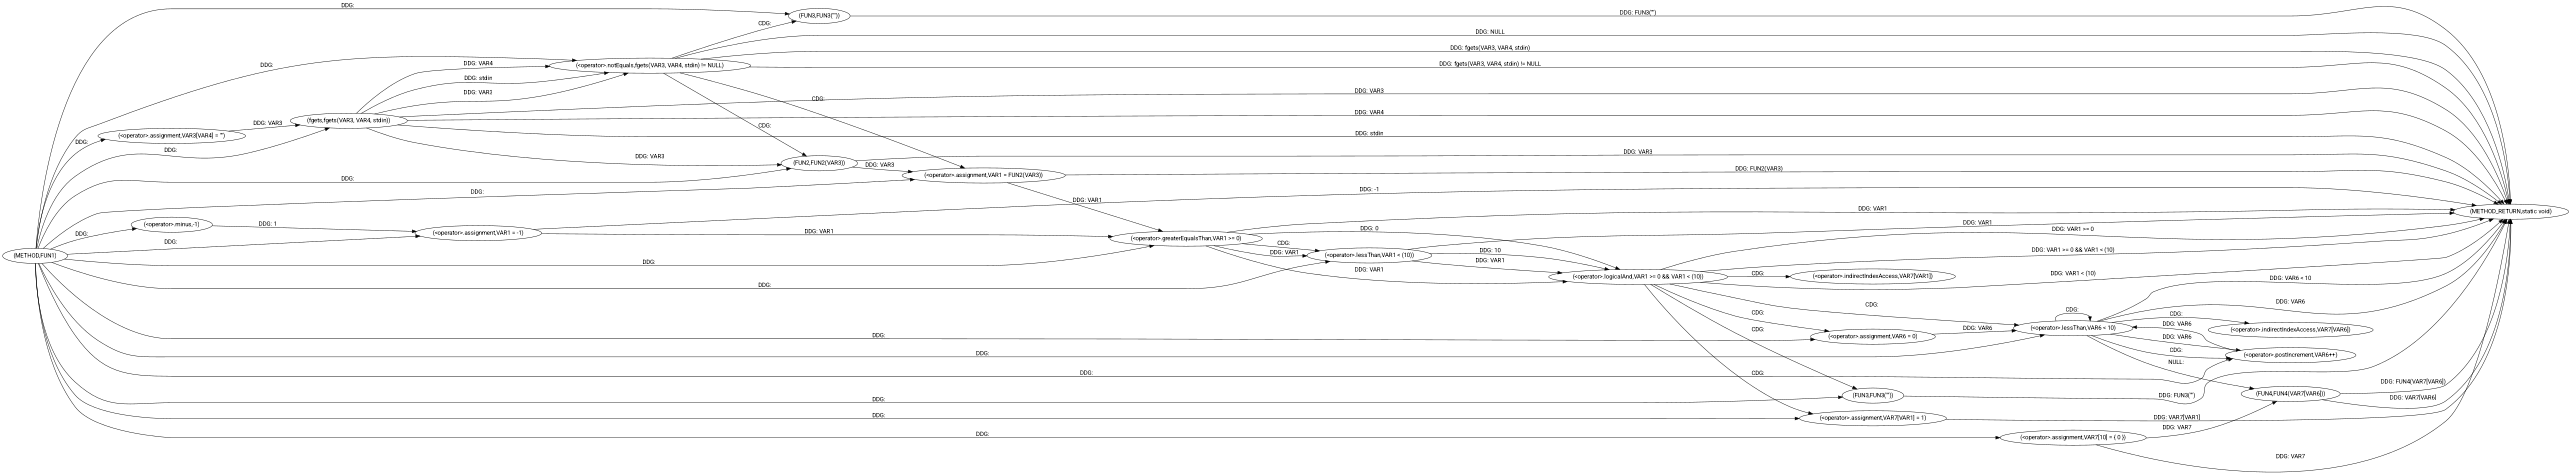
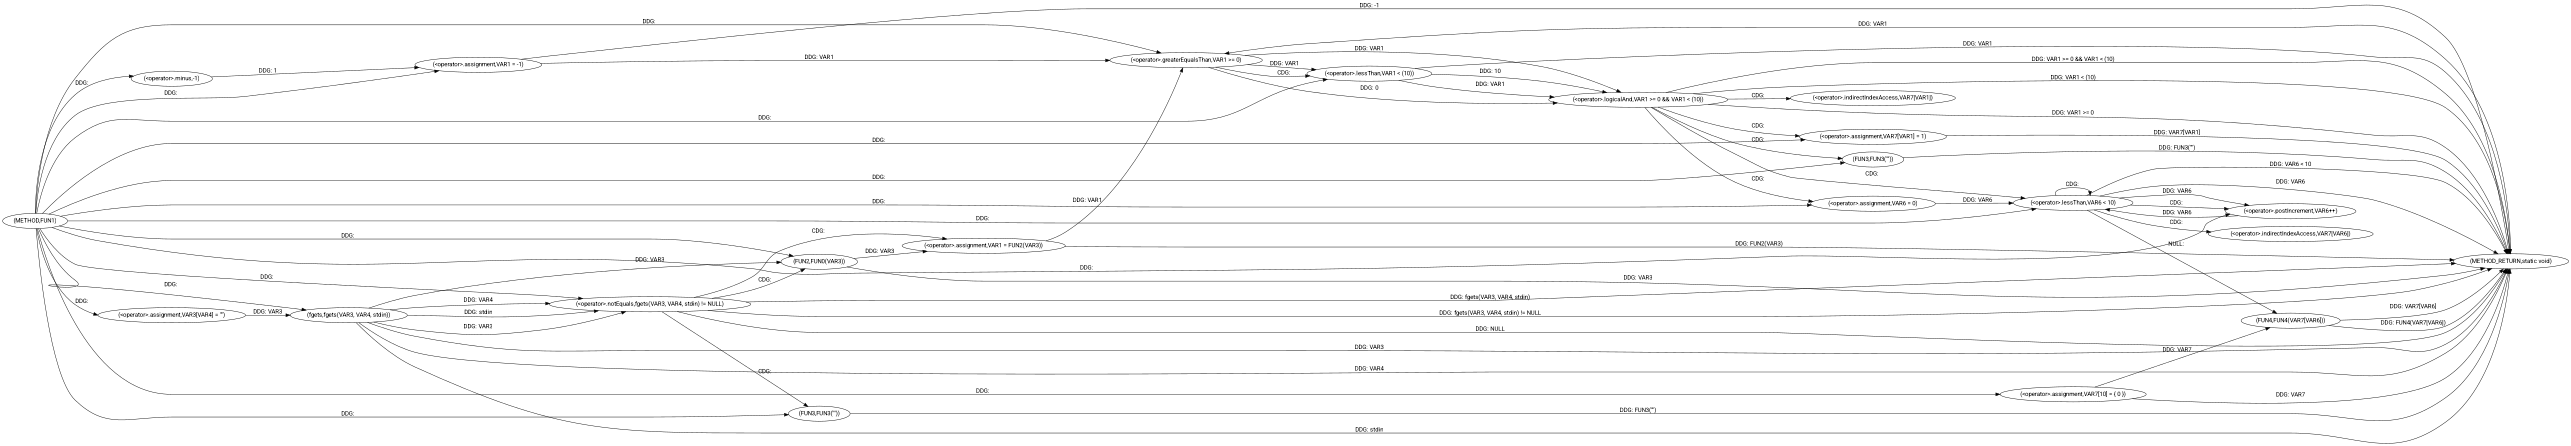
node "(FUN2,FUN2(VAR3))": label "(FUN2,FUN2(VAR3))" -> "(FUN2,FUN0(VAR3))"
edge "(METHOD,FUN1)" -> "(<operator>.assignment,VAR1 = FUN2(VAR3))": removed, label "DDG:"
edge "(<operator>.greaterEqualsThan,VAR1 >= 0)" -> "(METHOD_RETURN,static void)": reversed
